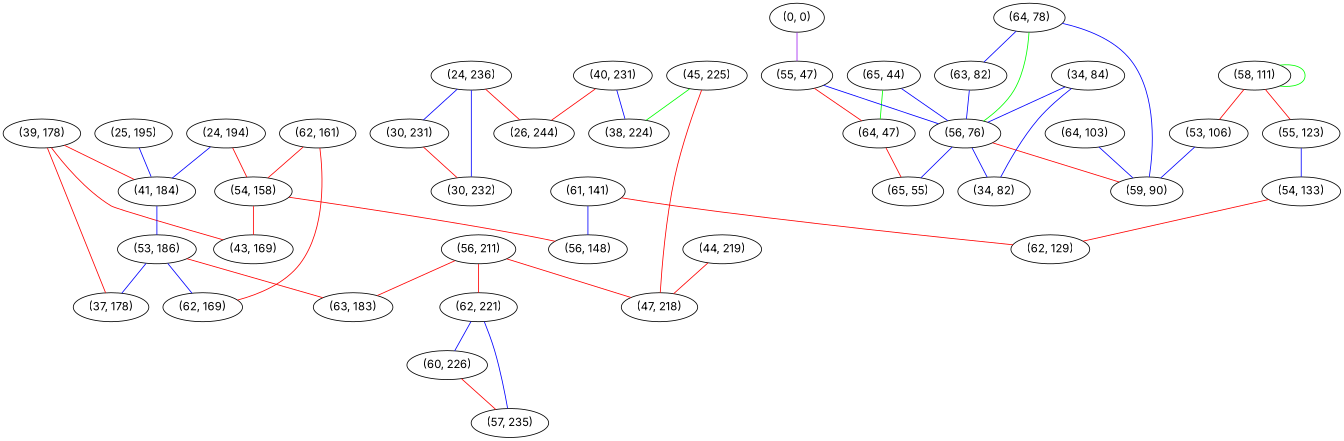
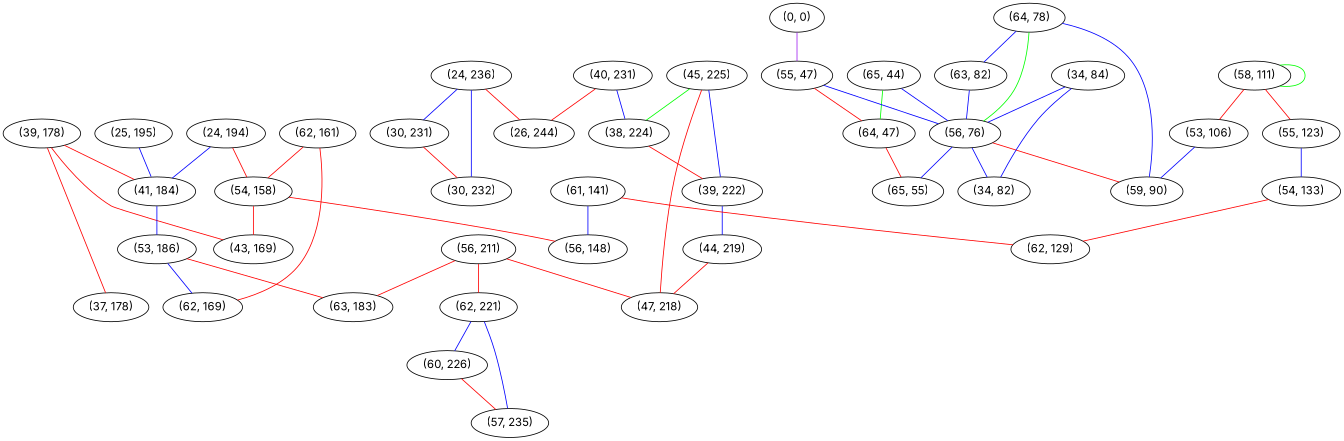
node "(64, 103)": removed
node "(39, 222)": added
edge "(53, 186)" -- "(37, 178)": removed
